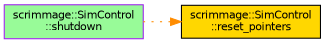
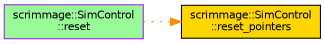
node "scrimmage::SimControl ::shutdown": label "scrimmage::SimControl ::shutdown" -> "scrimmage::SimControl ::reset"
